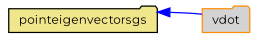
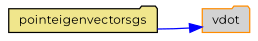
edge "vdot" -> "pointeigenvectorsgs": reversed
